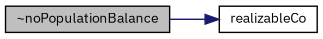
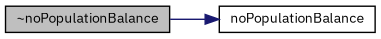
node "realizableCo": label "realizableCo" -> "noPopulationBalance"
